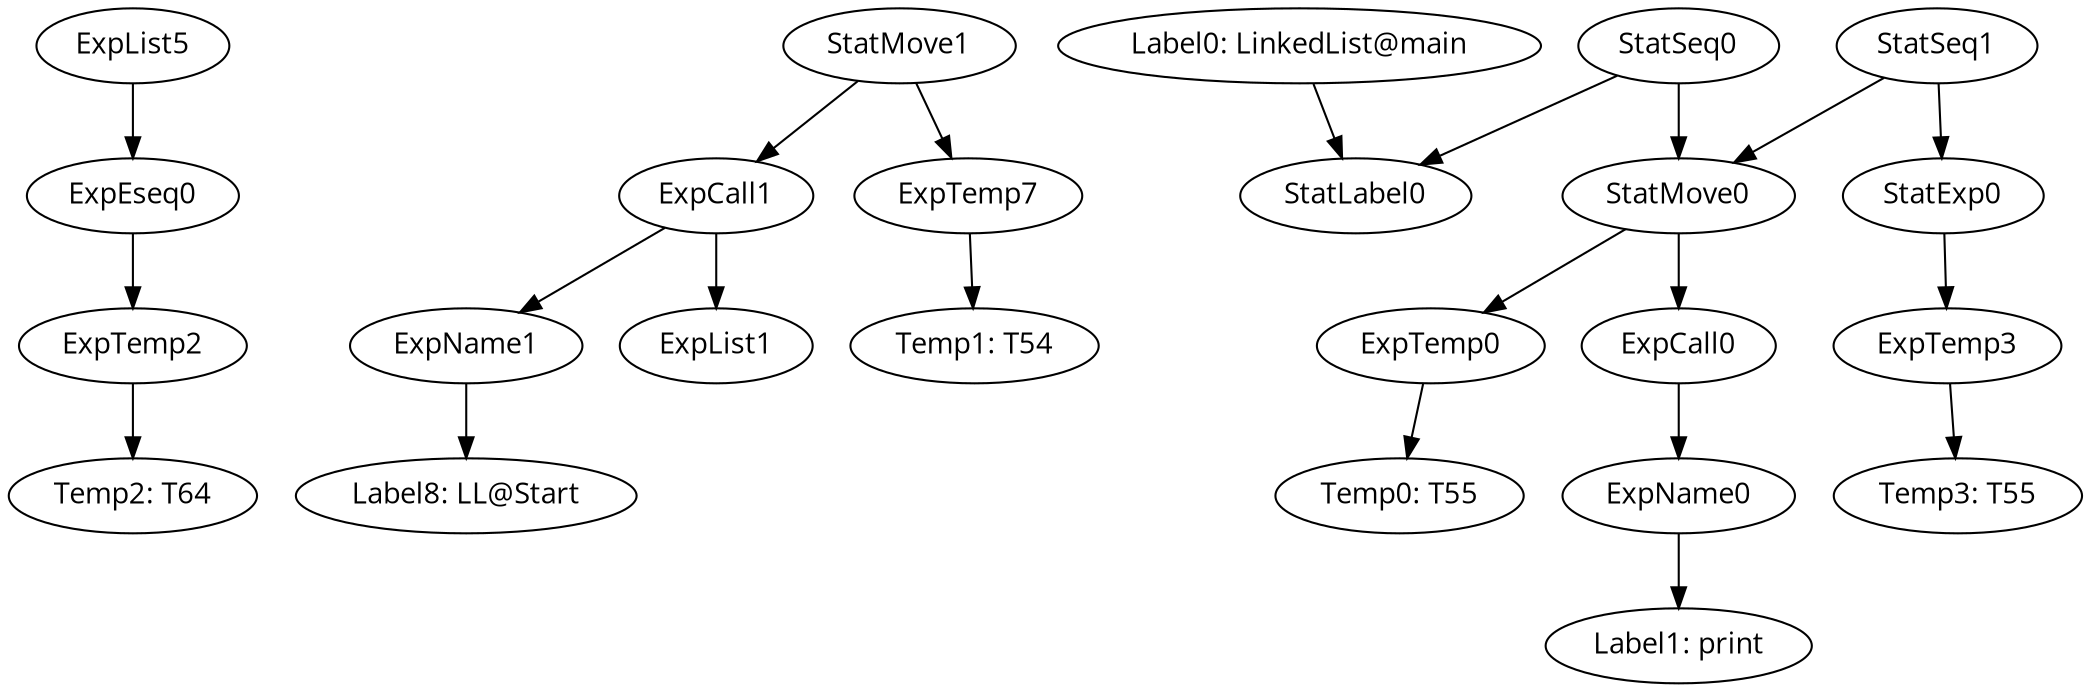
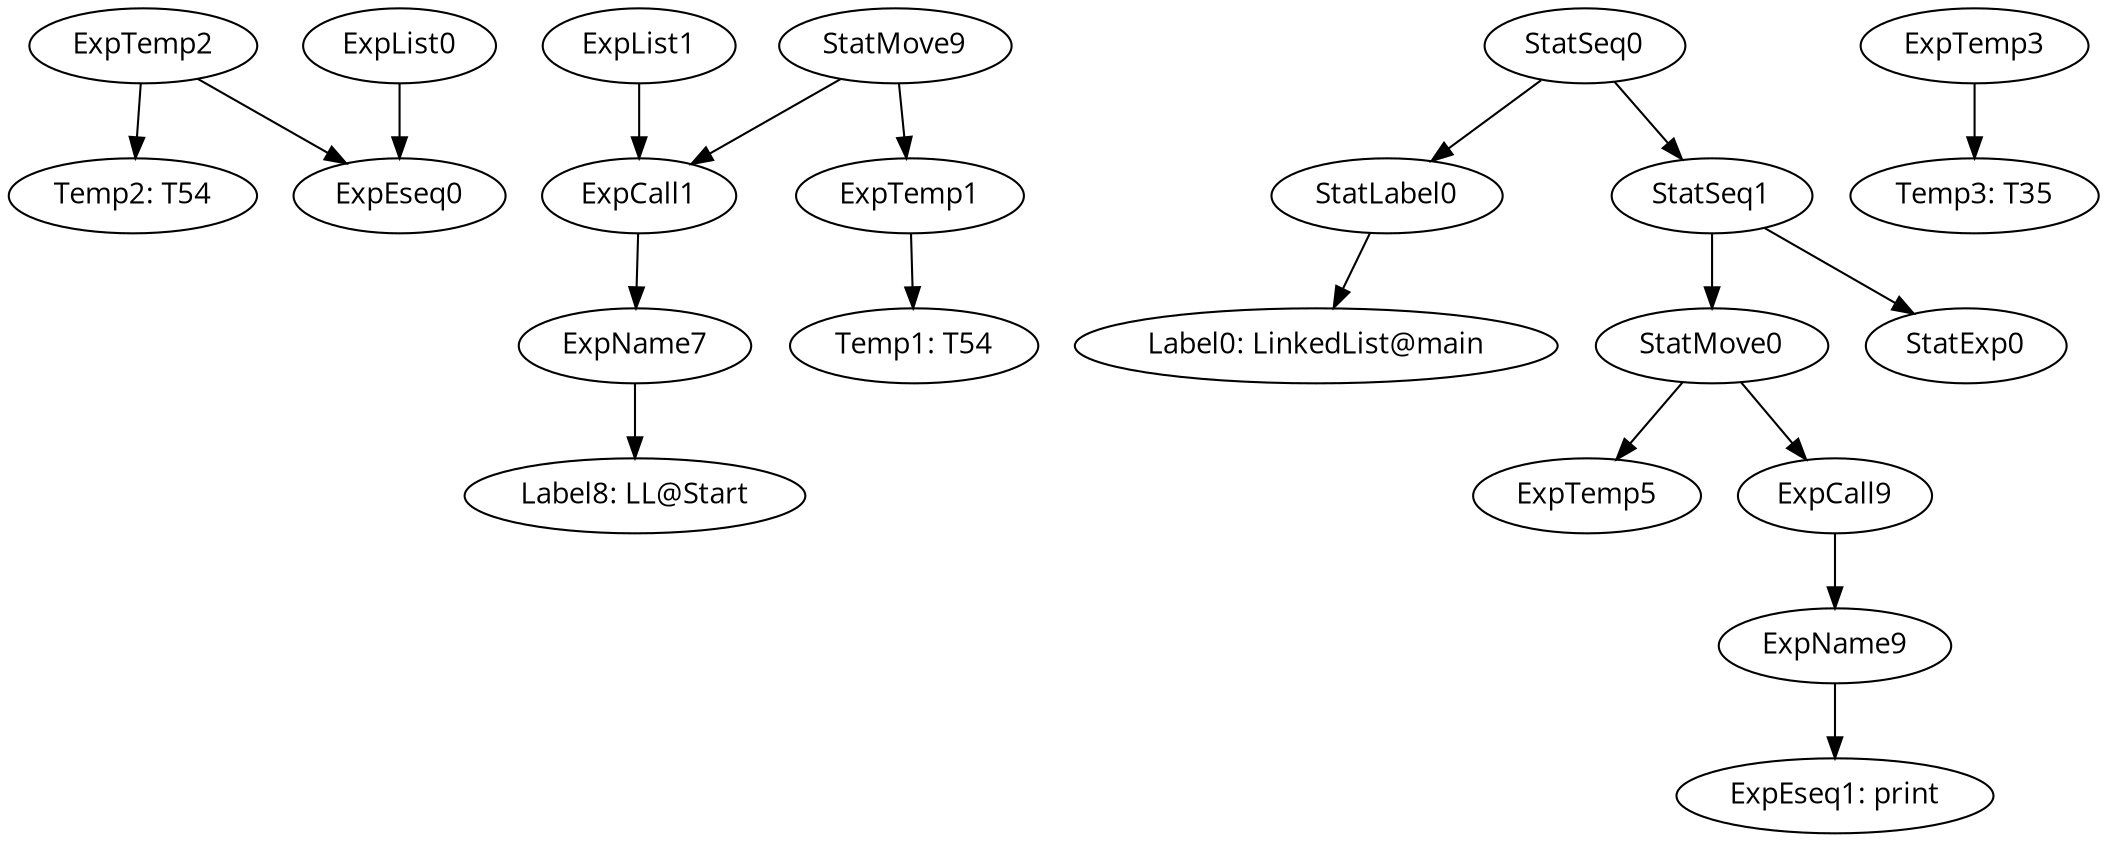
node "ExpList5": label "ExpList5" -> "ExpList0"
node "StatMove1": label "StatMove1" -> "StatMove9"
edge "Label0: LinkedList@main" -> "StatLabel0": reversed
edge "StatSeq0" -> "StatMove0": now "StatSeq0" -> "StatSeq1"
node "ExpTemp7": label "ExpTemp7" -> "ExpTemp1"
edge "ExpEseq0" -> "ExpTemp2": reversed
edge "ExpCall1" -> "ExpList1": reversed
edge "StatExp0" -> "ExpTemp3": removed
node "ExpName1": label "ExpName1" -> "ExpName7"
node "ExpTemp0": label "ExpTemp0" -> "ExpTemp5"
node "ExpCall0": label "ExpCall0" -> "ExpCall9"
node "Temp2: T64": label "Temp2: T64" -> "Temp2: T54"
node "Temp0: T55": removed
node "ExpName0": label "ExpName0" -> "ExpName9"
node "Temp3: T55": label "Temp3: T55" -> "Temp3: T35"
node "Label1: print": label "Label1: print" -> "ExpEseq1: print"
